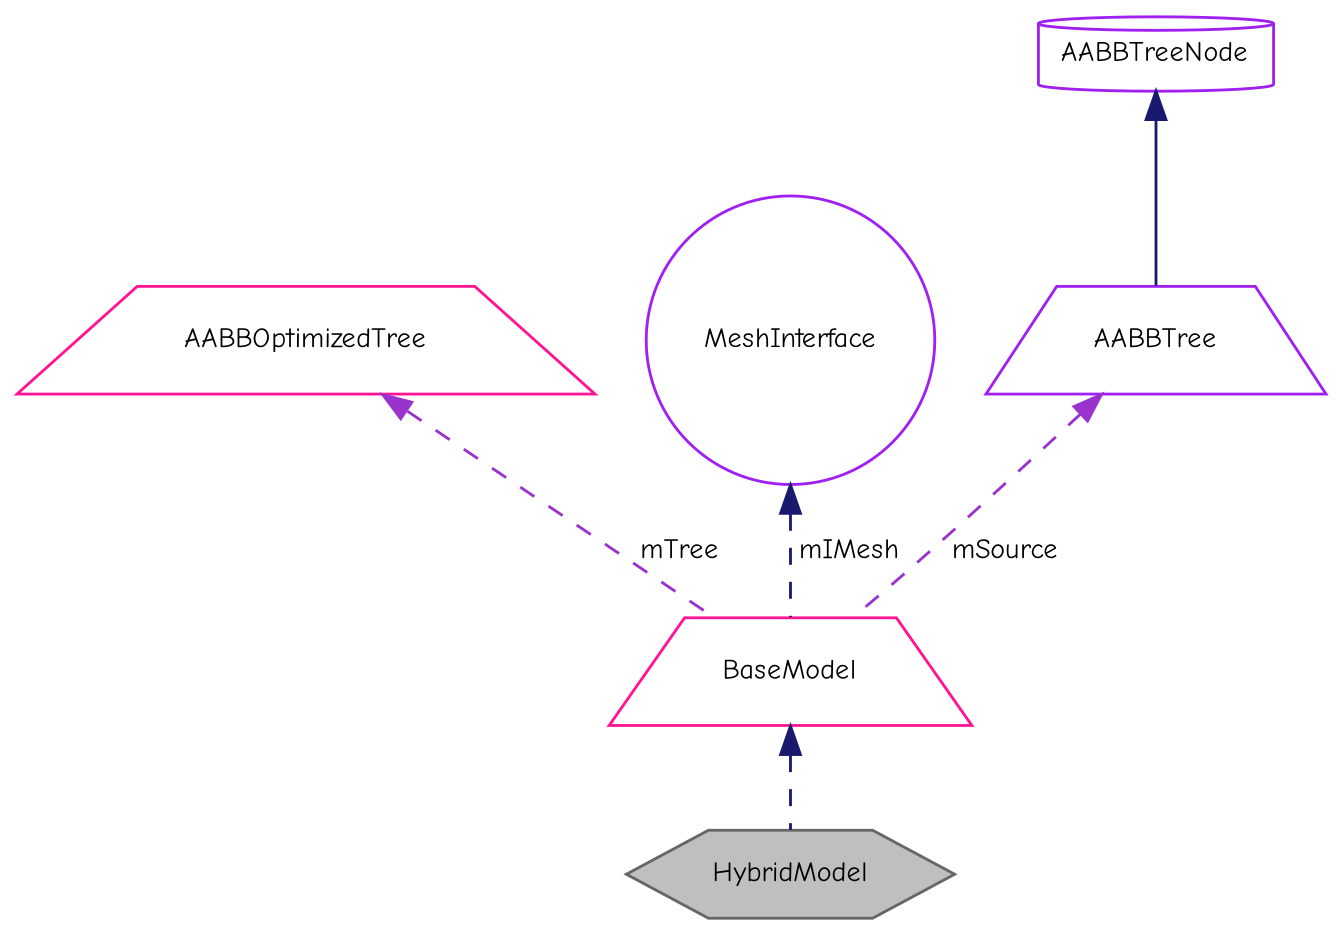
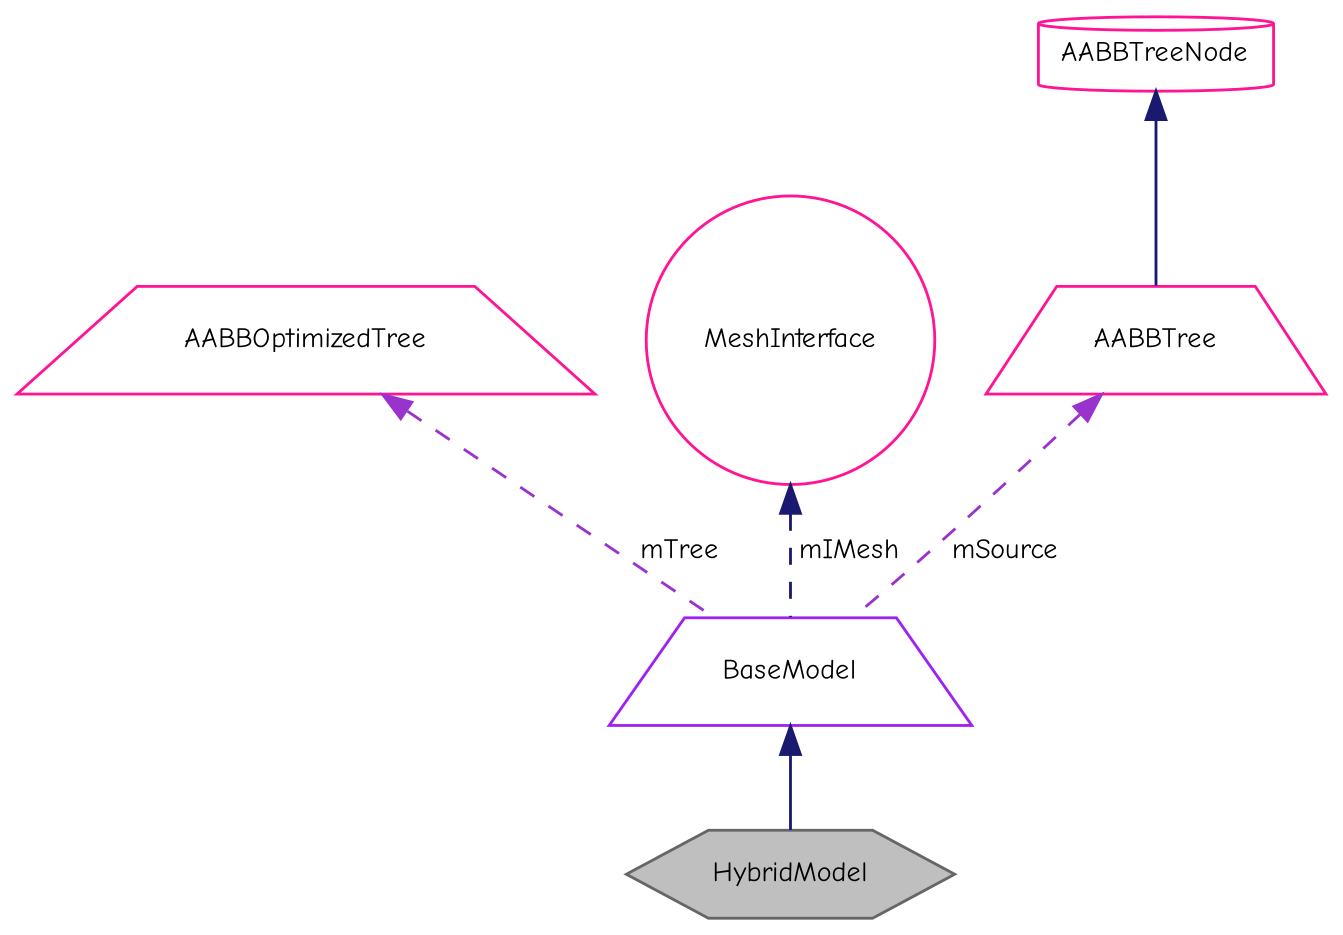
node "AABBTreeNode": color purple -> deeppink
node "MeshInterface": color purple -> deeppink
node "AABBTree": color purple -> deeppink
node "BaseModel": color deeppink -> purple
edge "HybridModel" -> "BaseModel": style dashed -> solid
